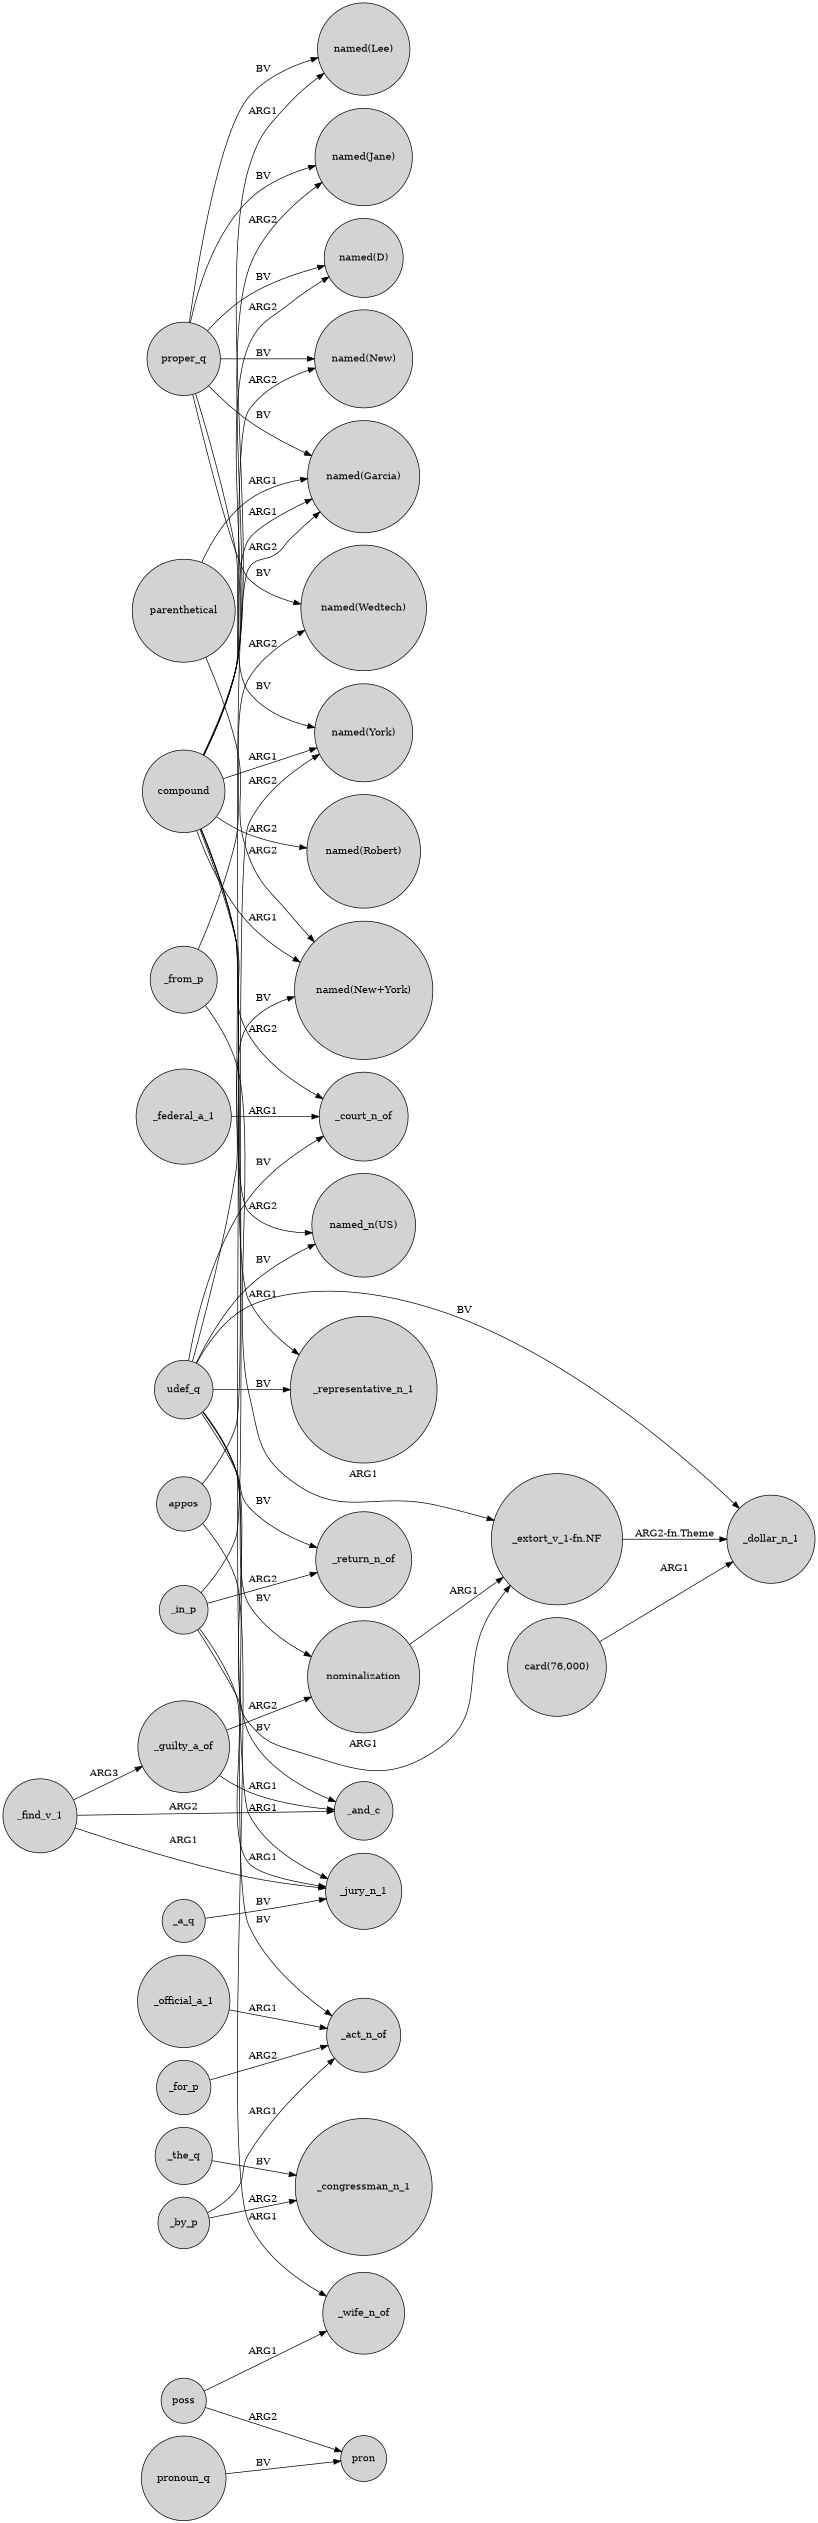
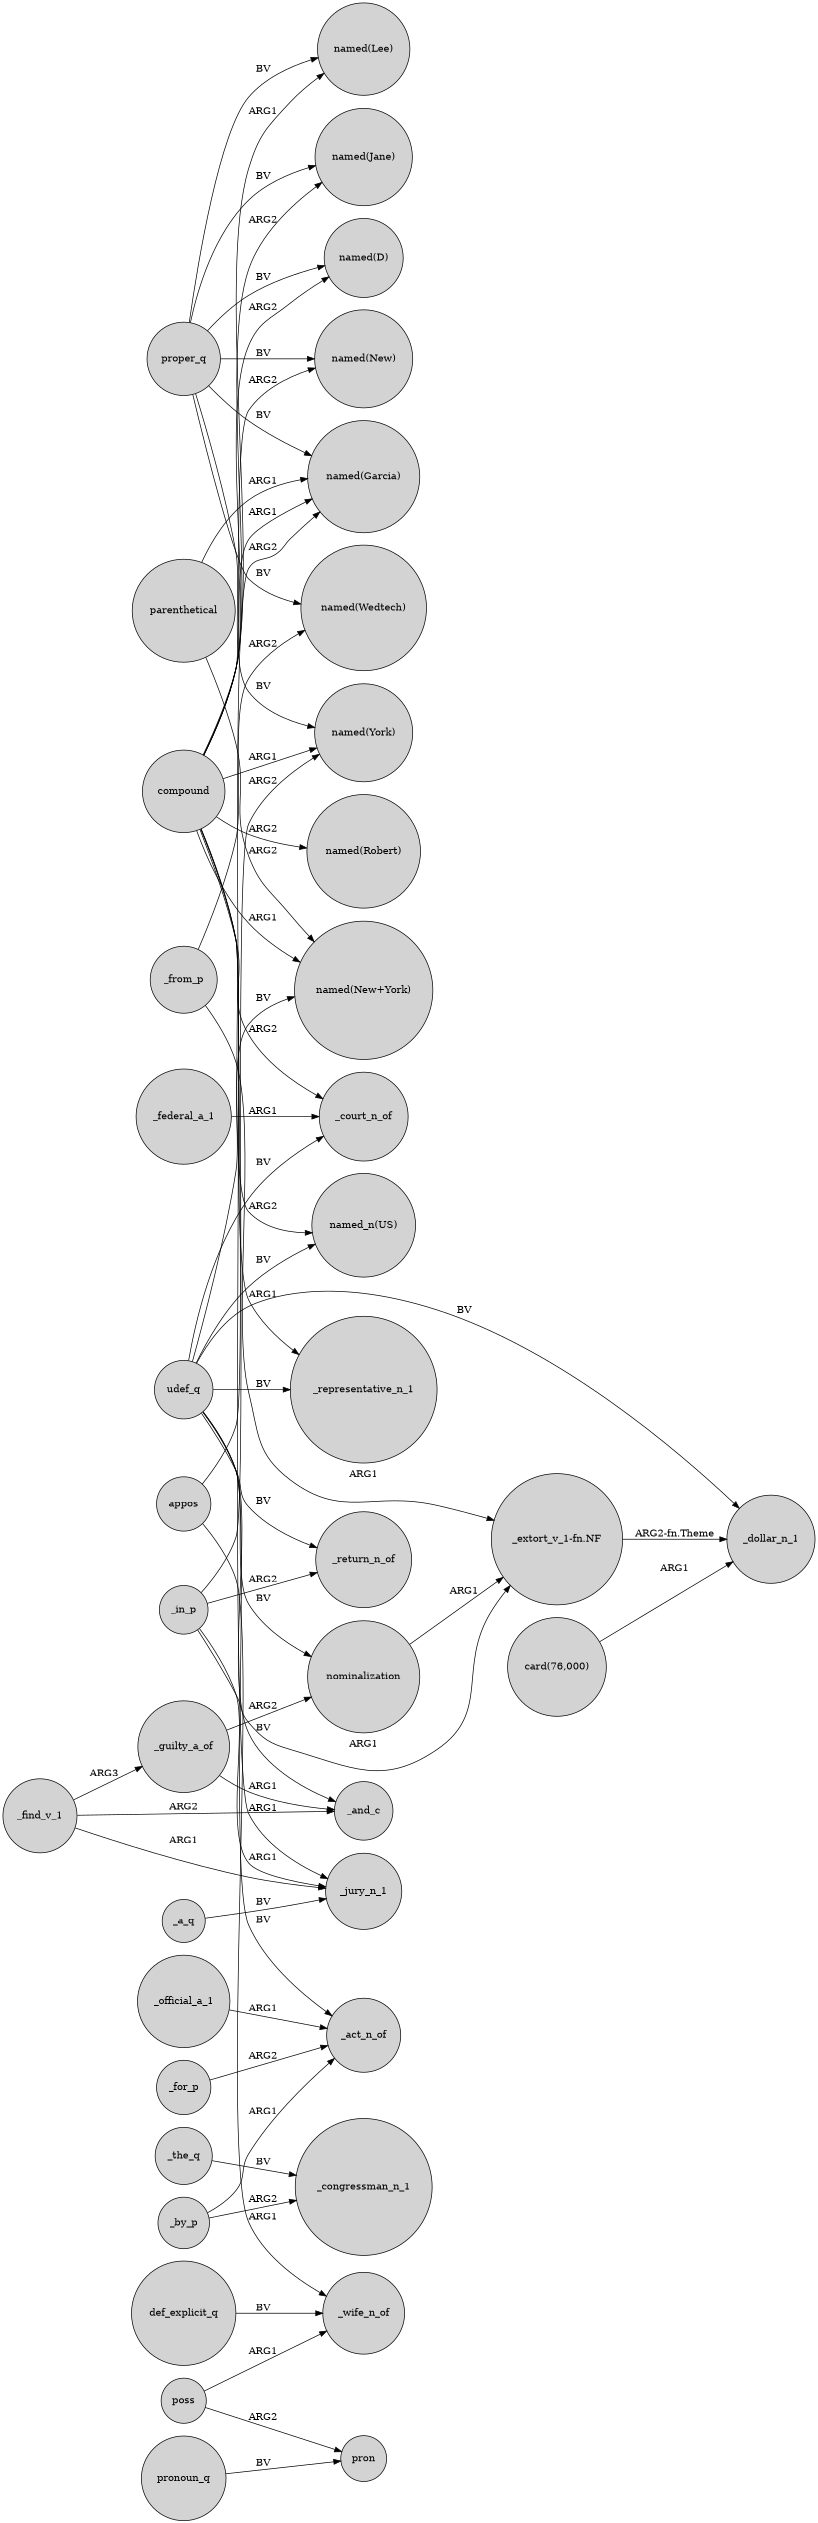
node "def_explicit_q": added
